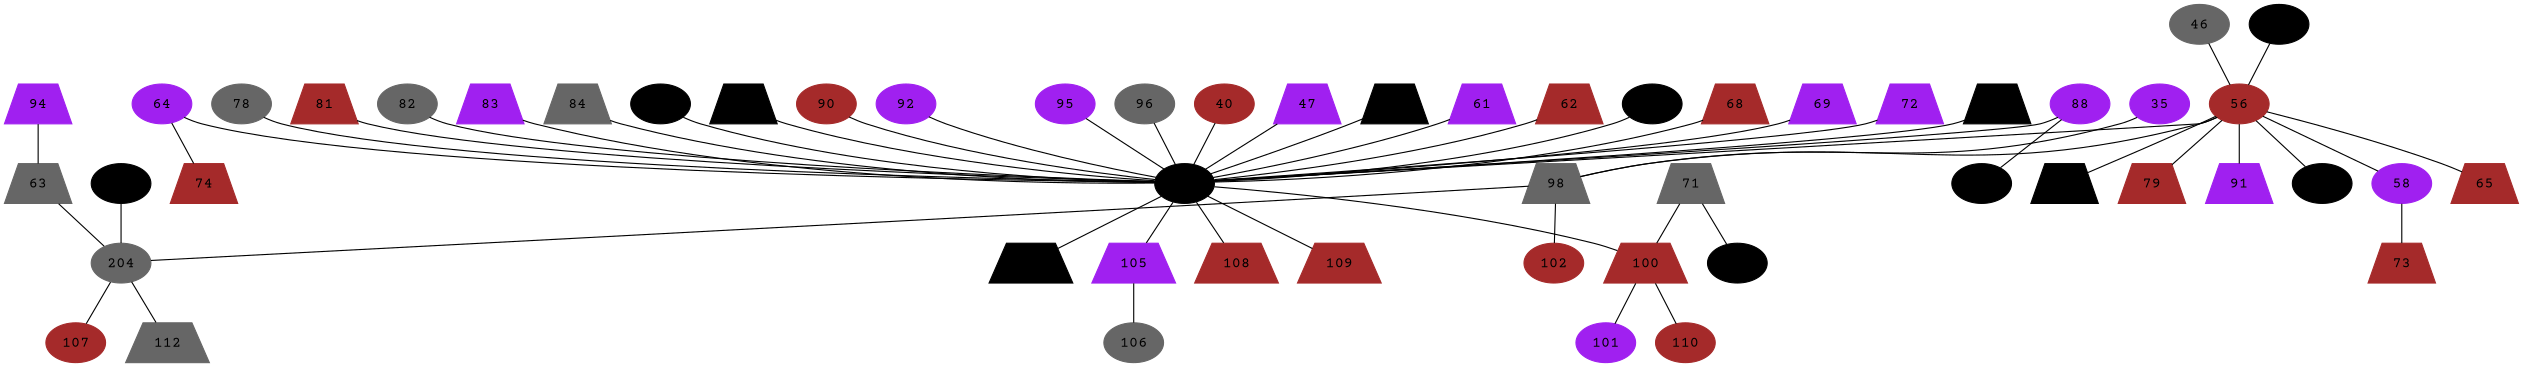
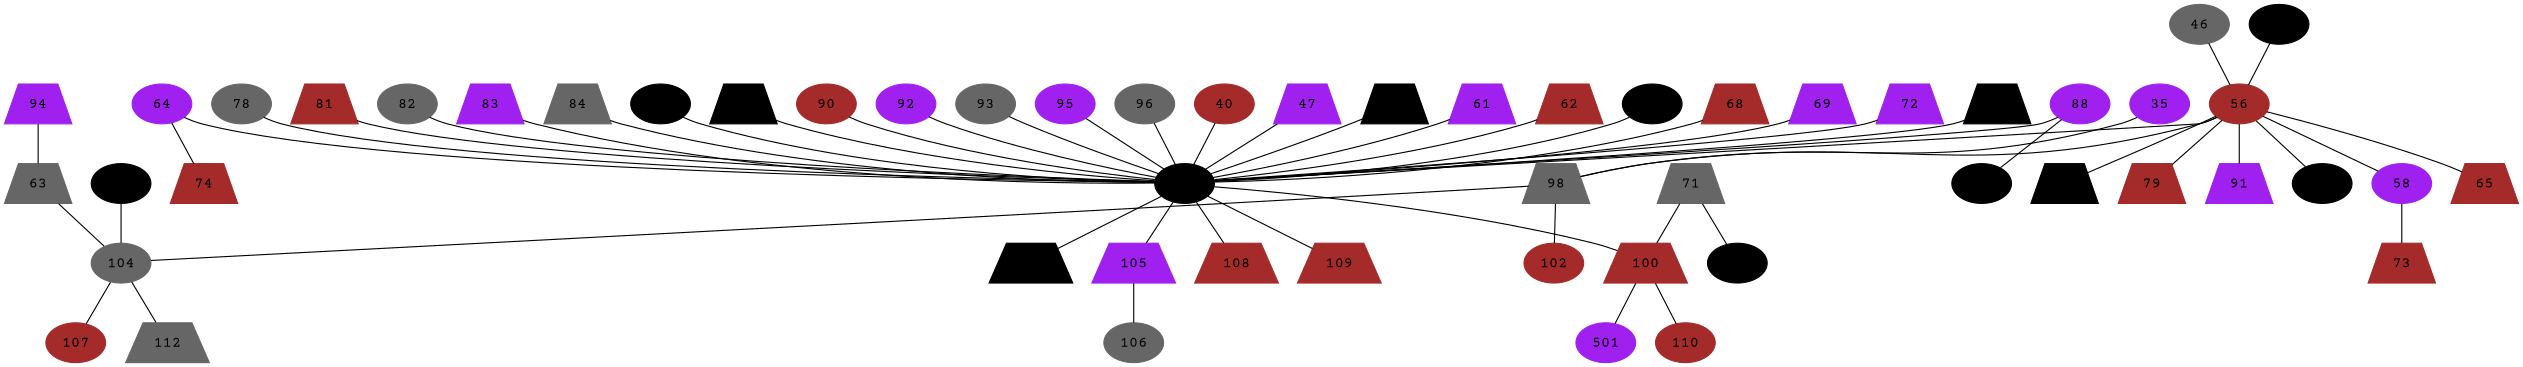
node "93": added
node "204": label "204" -> "104"
node "101": label "101" -> "501"
